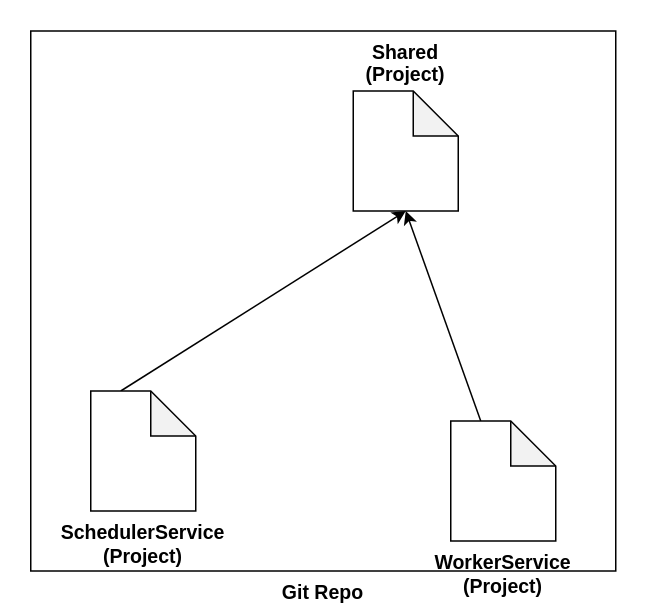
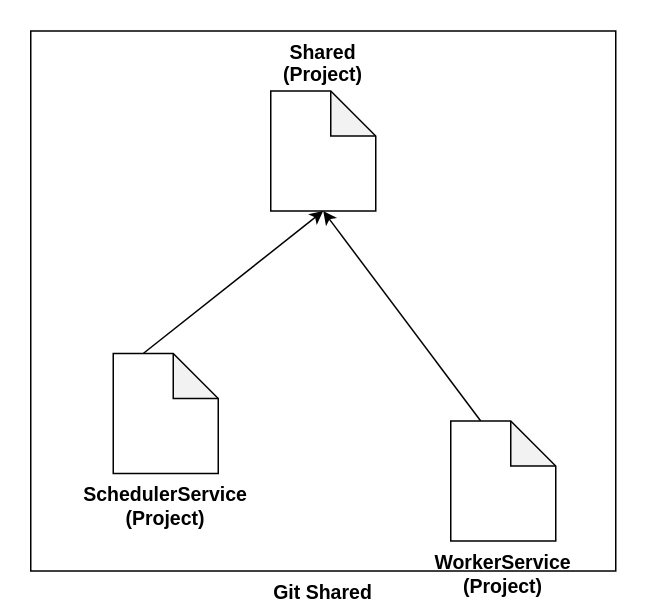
node "Shared(Project)": moved (406, 151) -> (323, 151)
node "SchedulerService(Project)": moved (143, 451) -> (166, 413)
node "Git Repo": label "Git Repo" -> "Git Shared"
